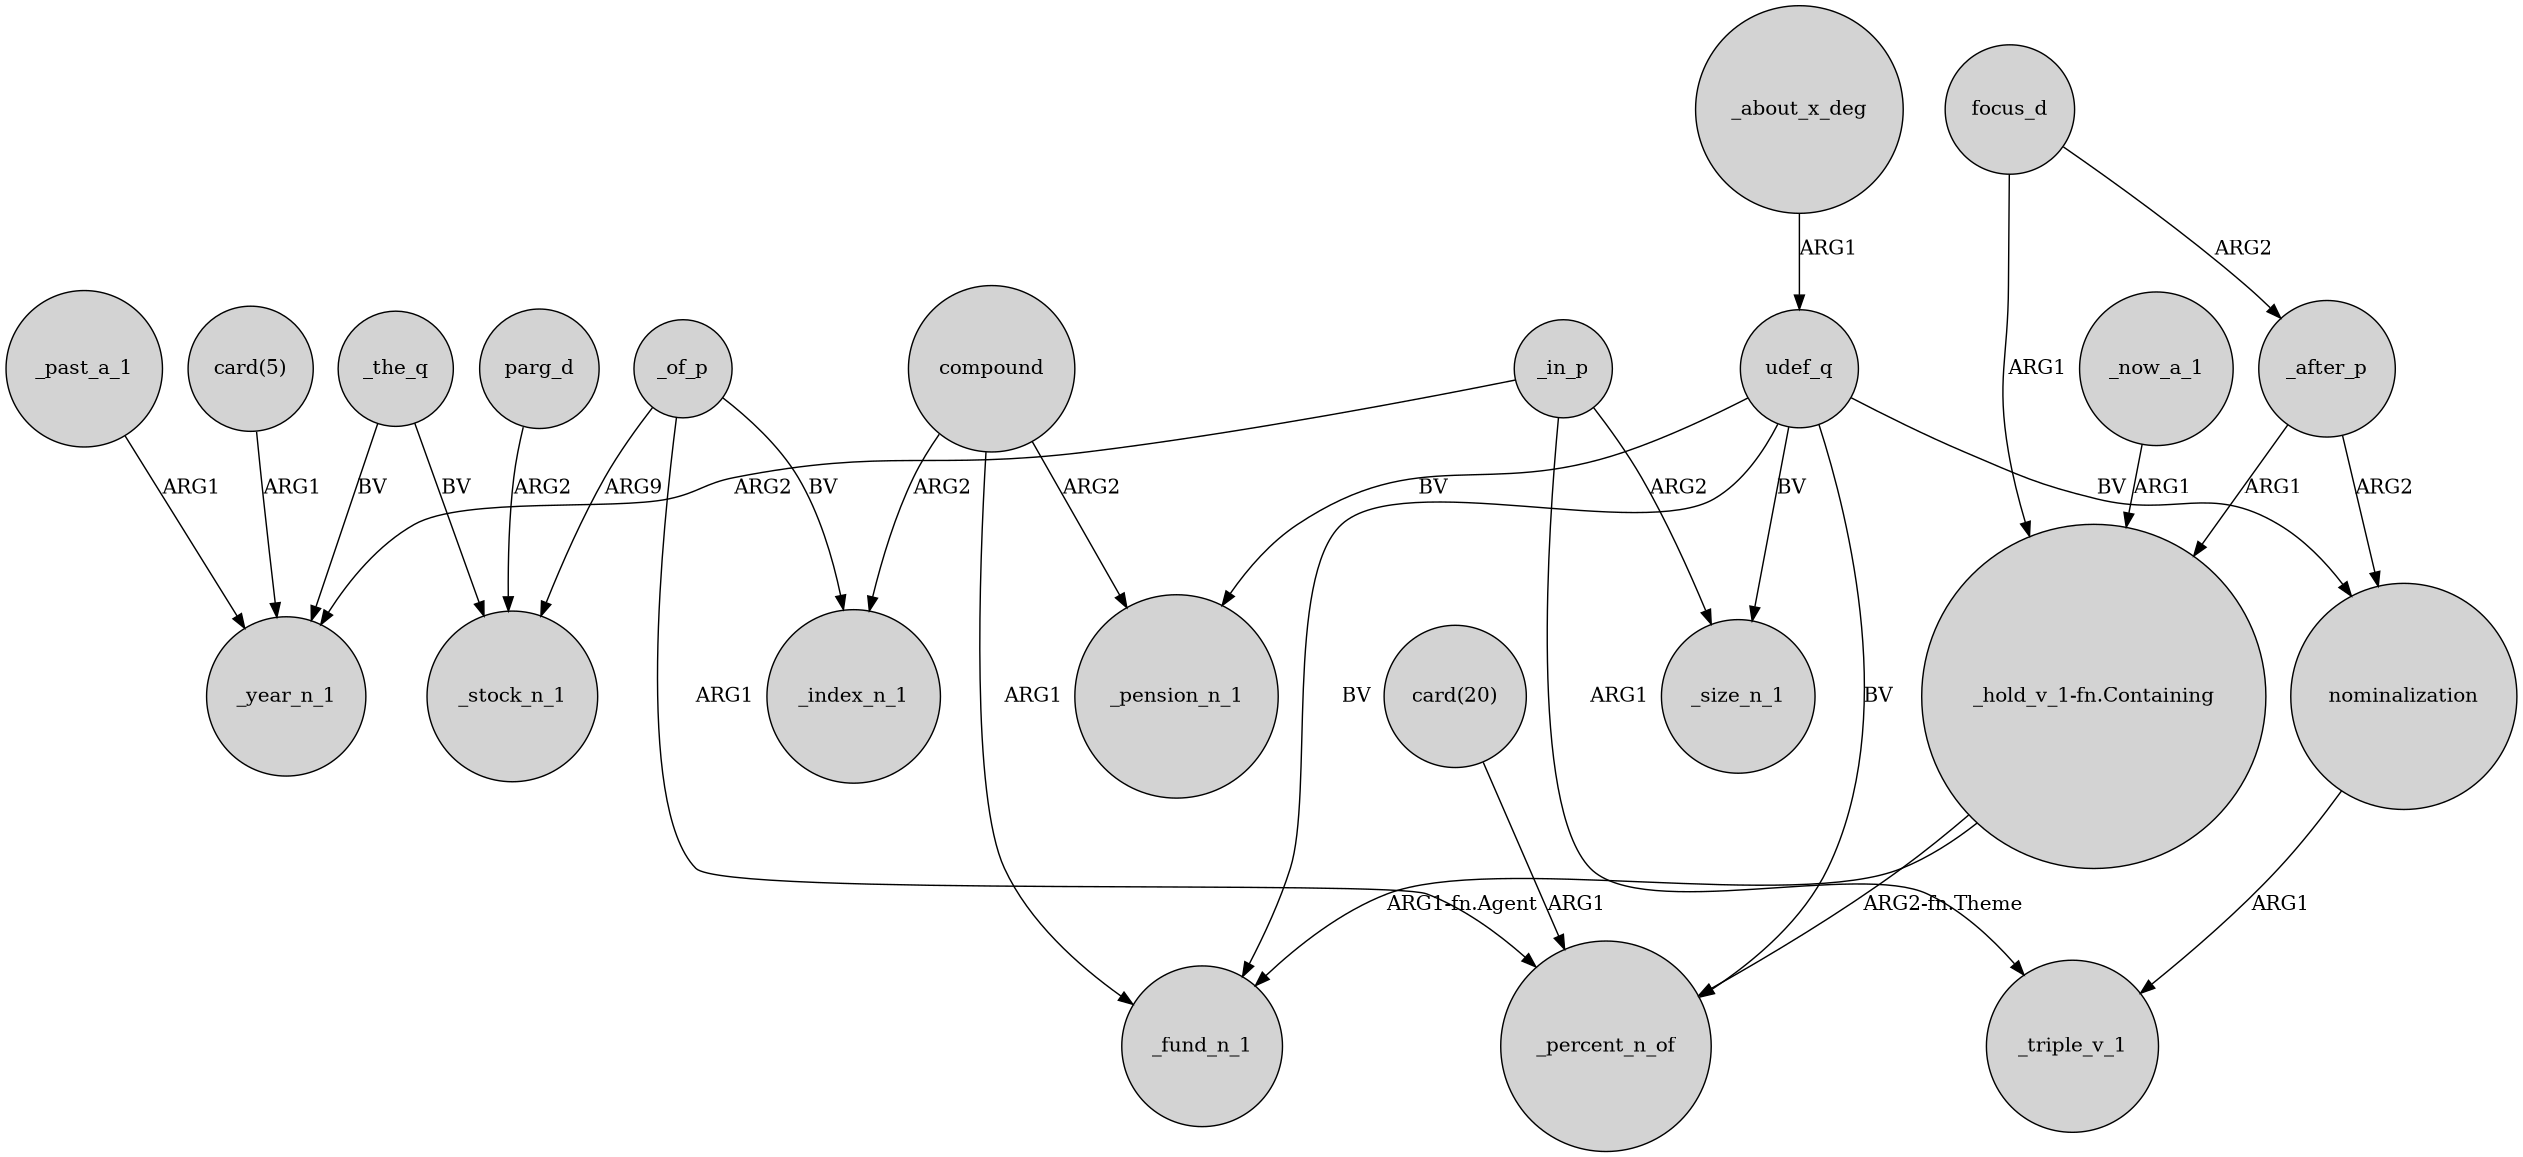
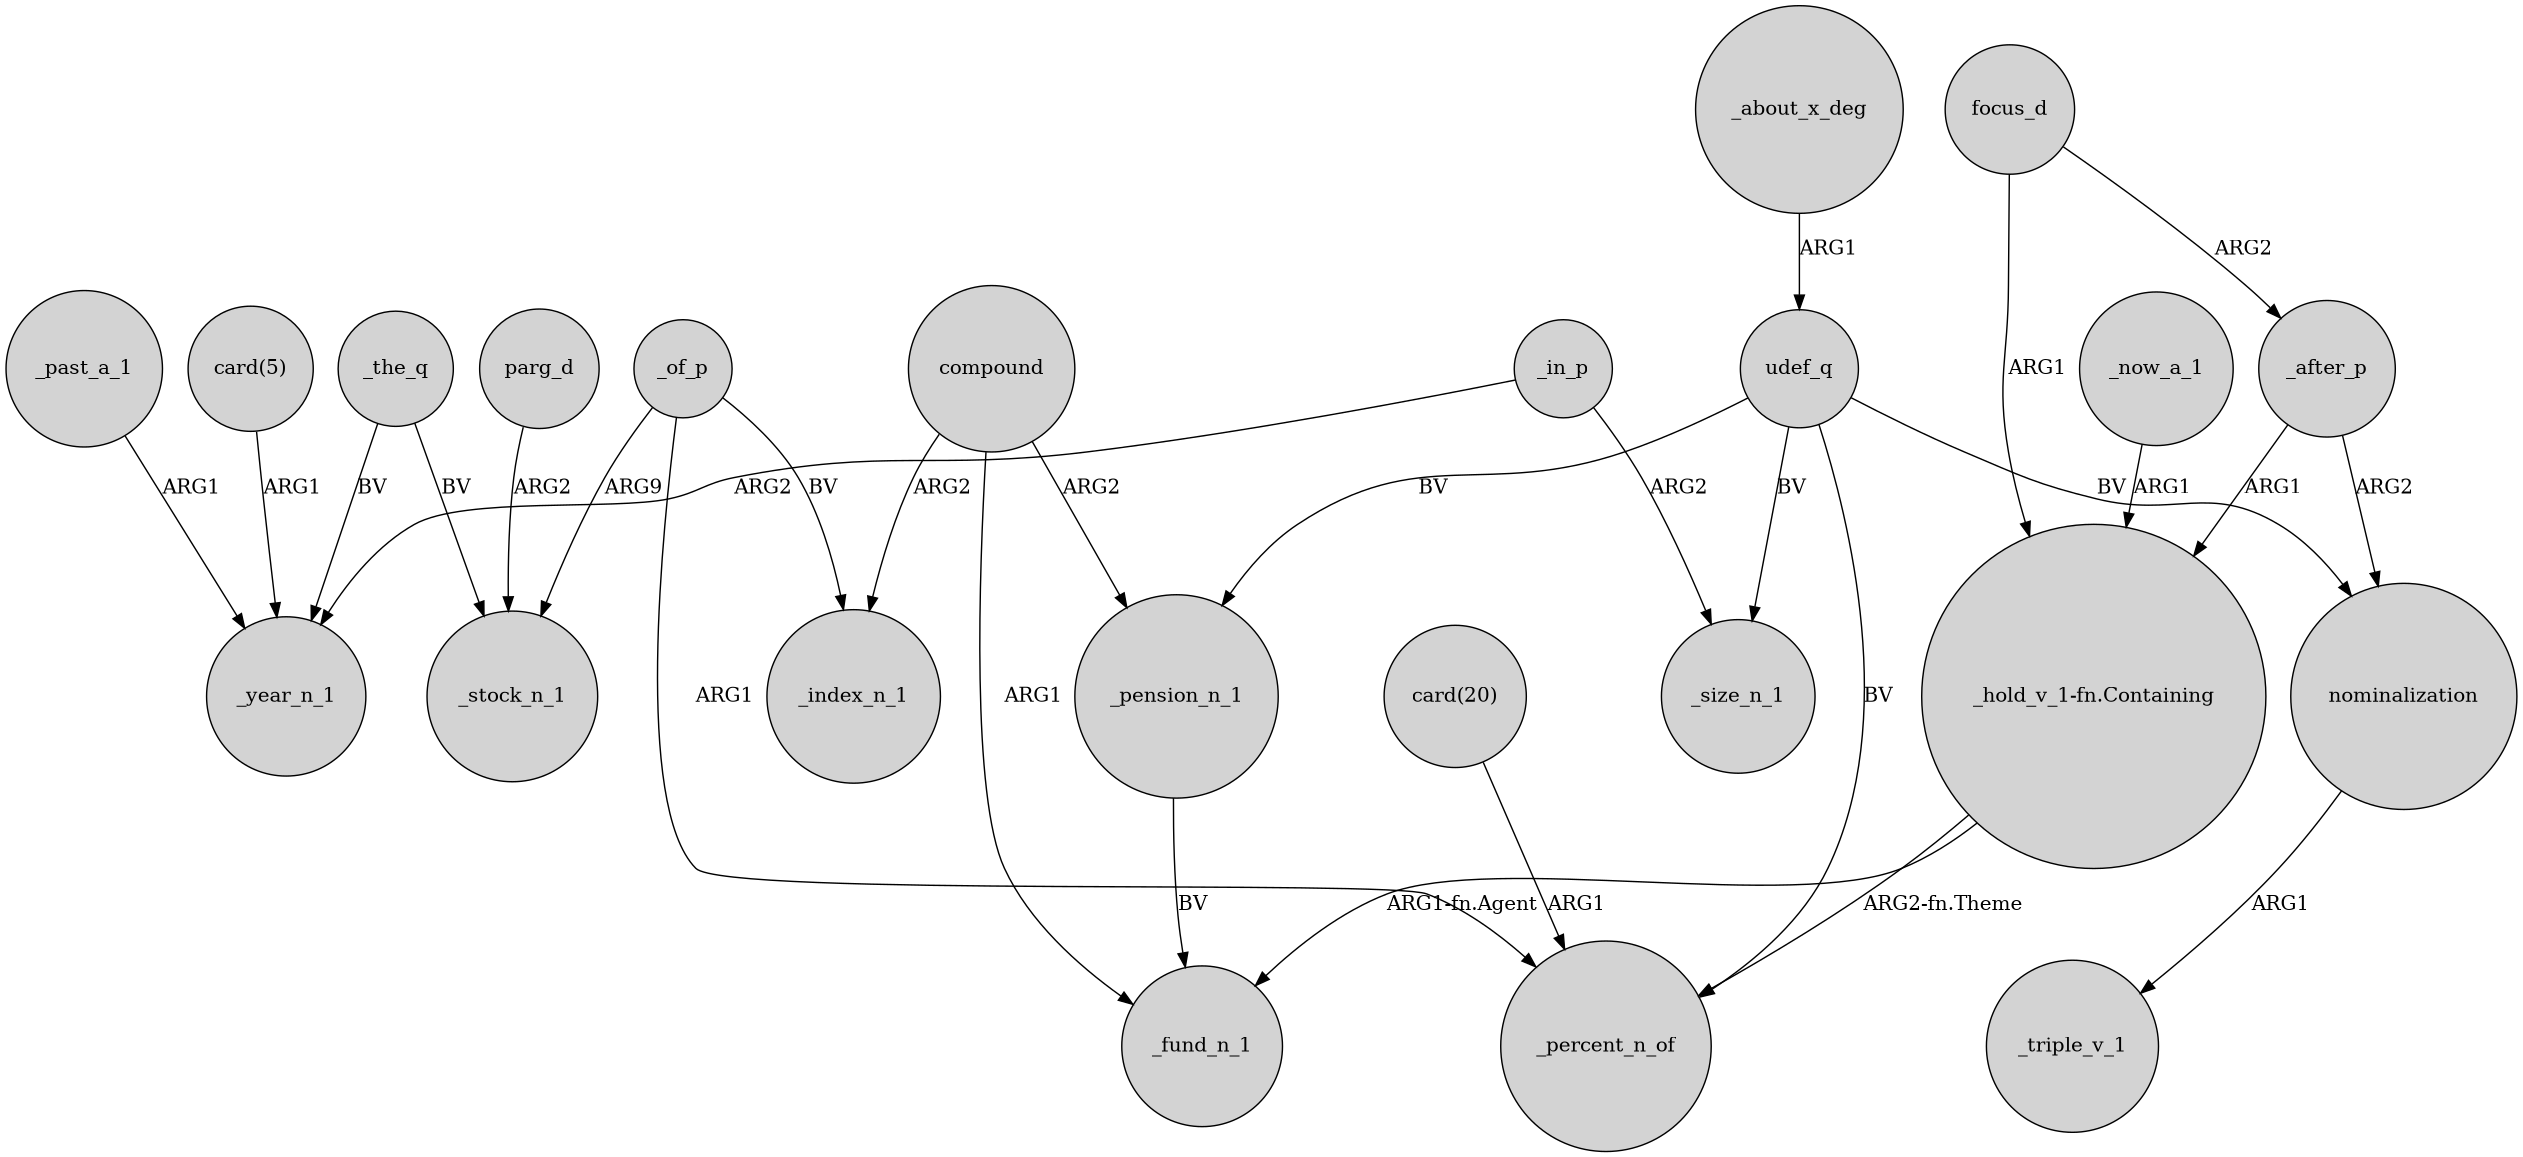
edge "udef_q" -> "_fund_n_1": now "_pension_n_1" -> "_fund_n_1"
edge "_in_p" -> "_triple_v_1": removed, label "ARG1"
